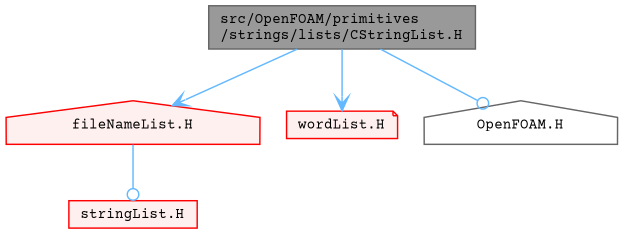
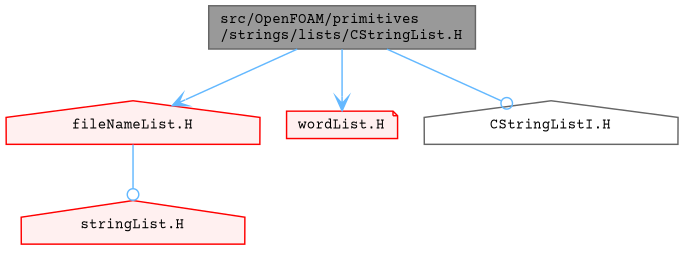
node "OpenFOAM.H": label "OpenFOAM.H" -> "CStringListI.H"
node "stringList.H": shape box -> house
